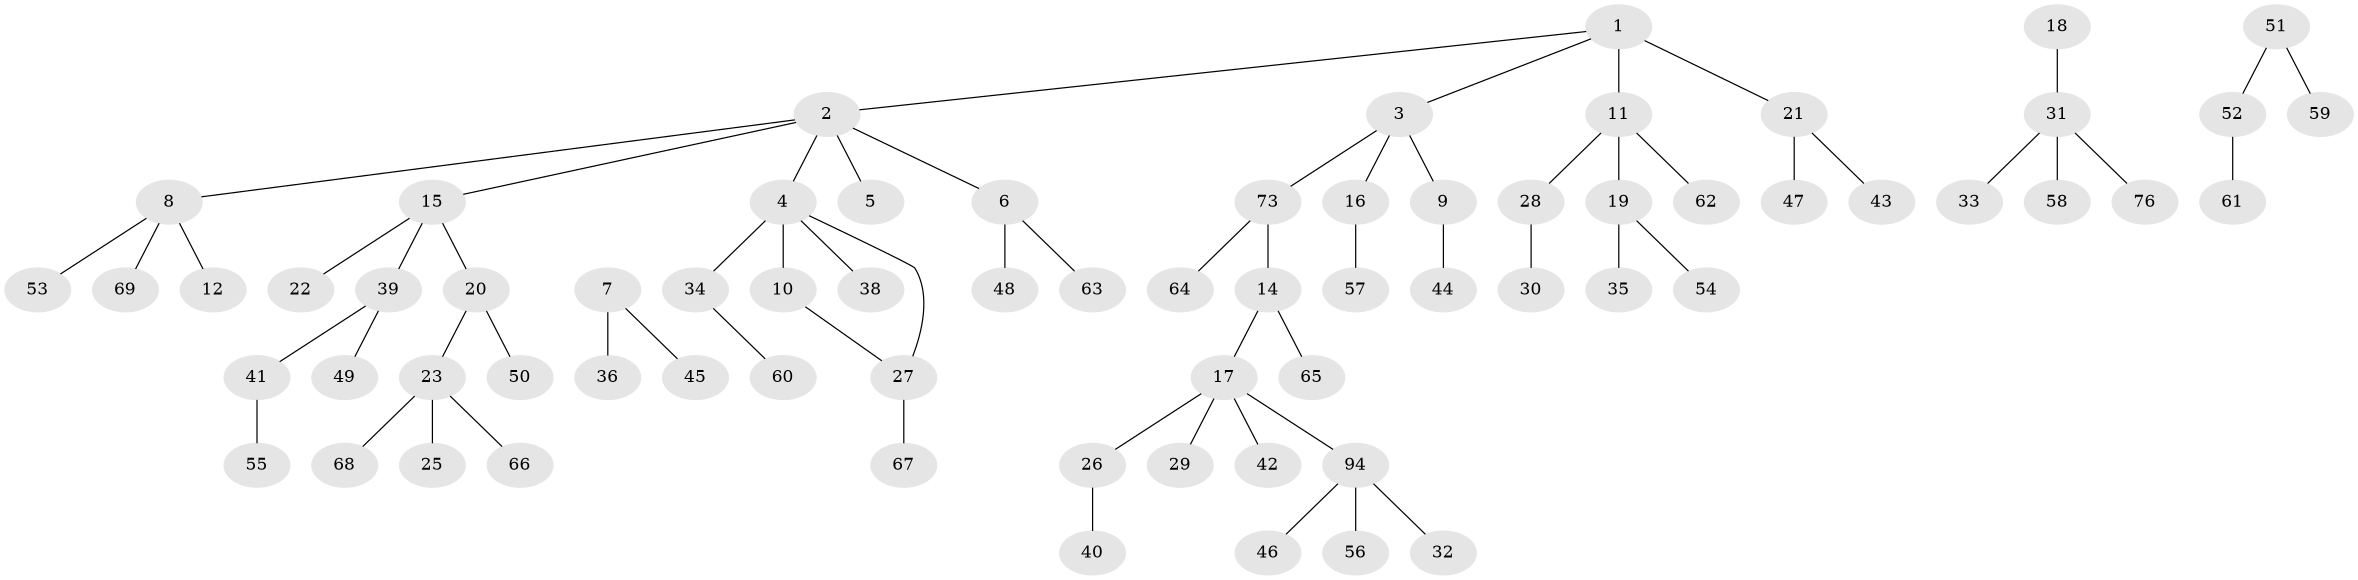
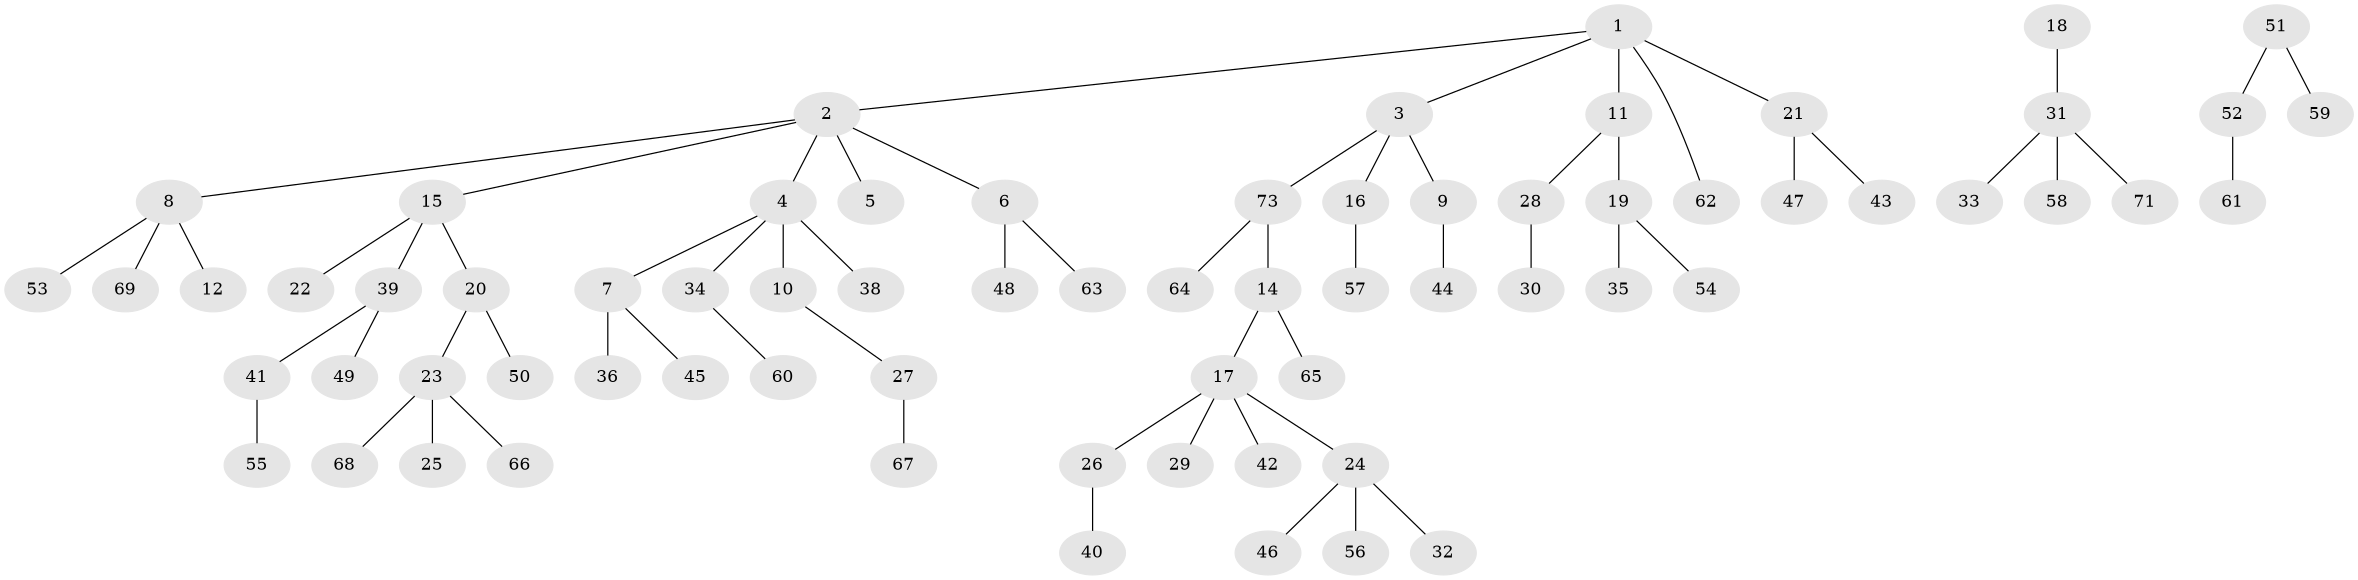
edge "11" -- "62": now "1" -- "62"
node "76": label "76" -> "71"
edge "4" -- "27": now "4" -- "7"
node "94": label "94" -> "24"
